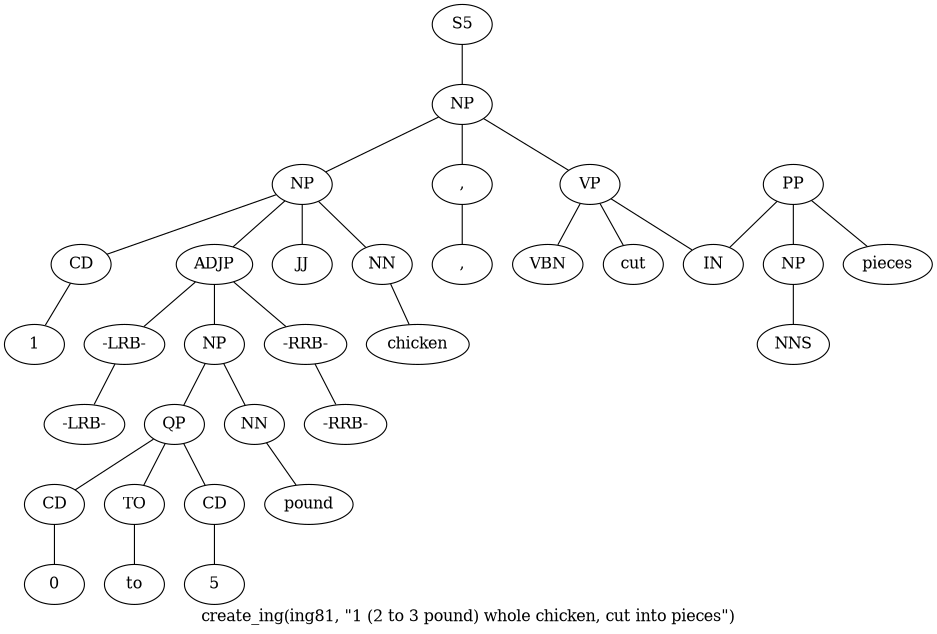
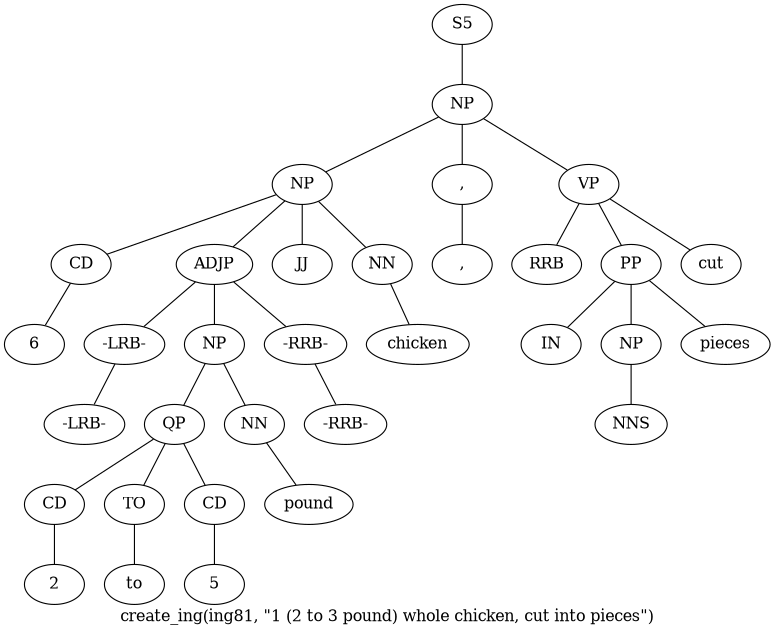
edge "VP" -- "IN": now "VP" -- "PP"
node "VBN": label "VBN" -> "RRB"
node "1": label "1" -> "6"
node "0": label "0" -> "2"
